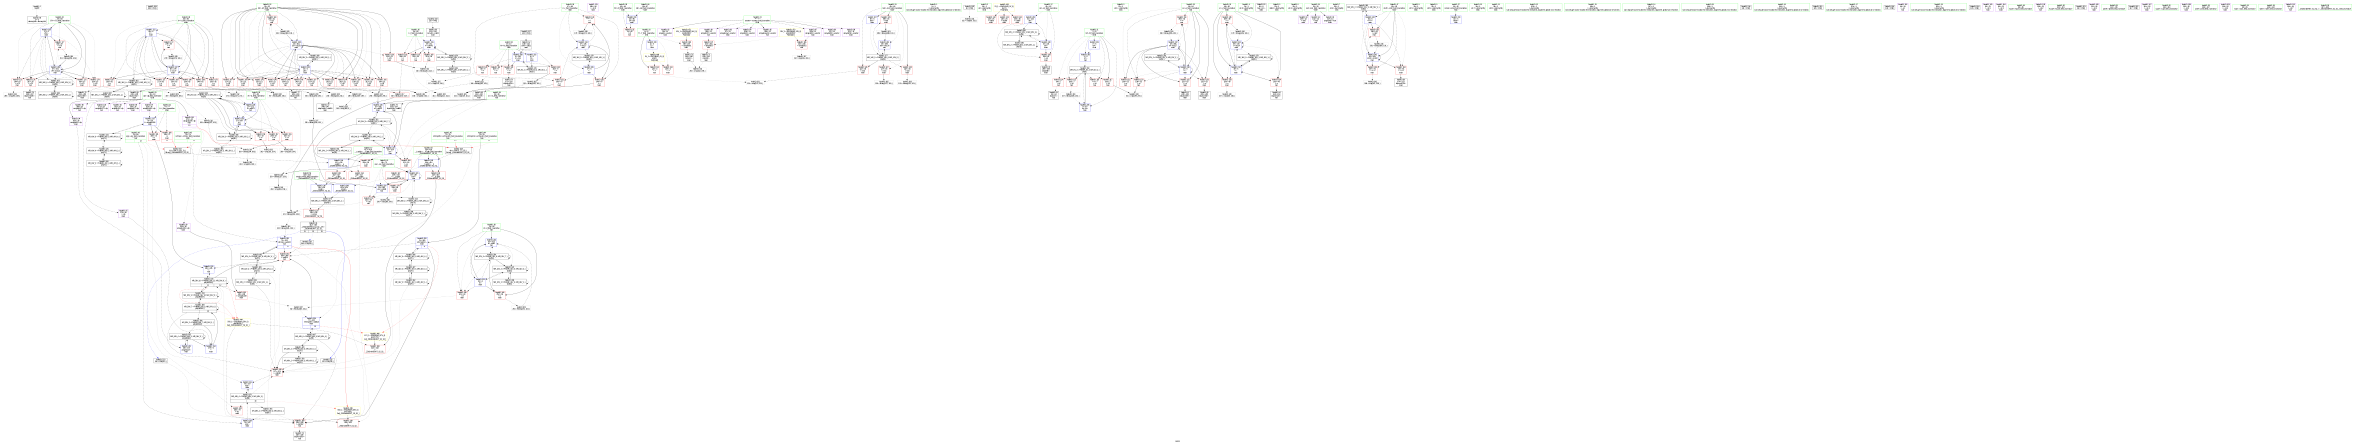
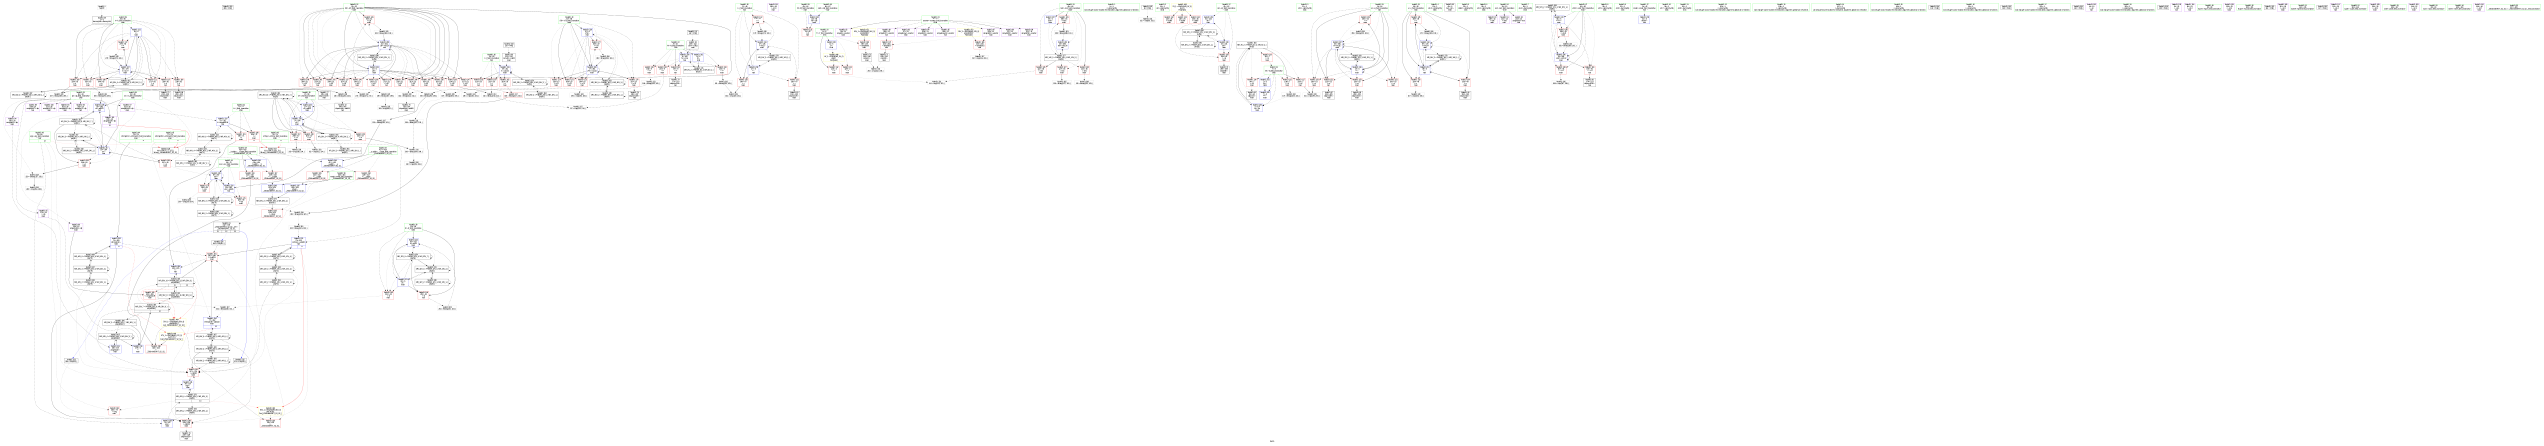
edge "NodeID: 21" -> "NodeID: 116": reversed
edge "NodeID: 215" -> "NodeID: 344": now "NodeID: 215" -> "NodeID: 139"
